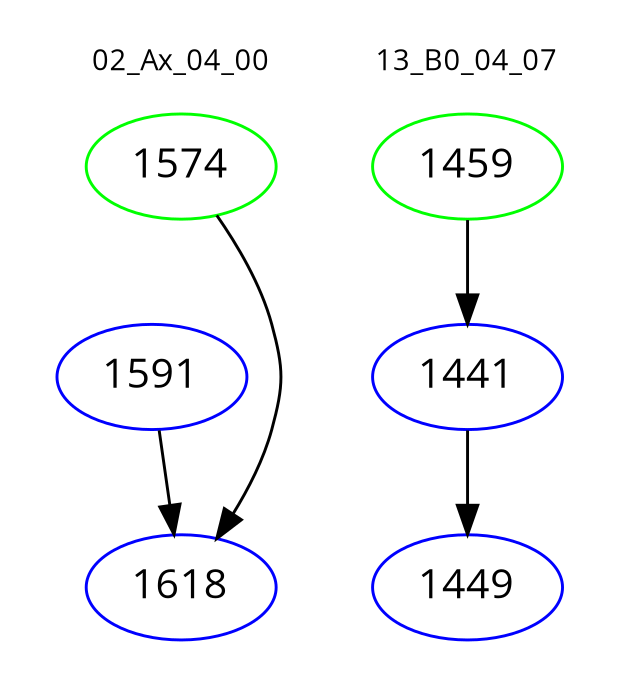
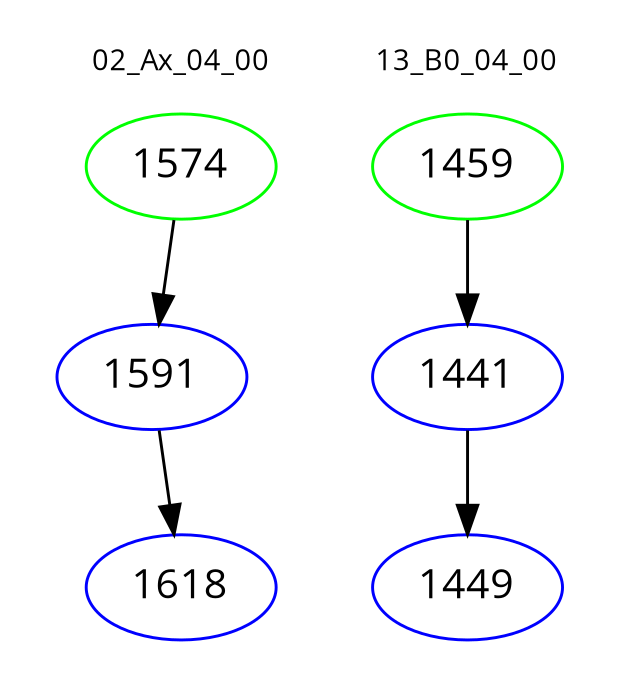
cluster "13_B0_04_07": label "13_B0_04_07" -> "13_B0_04_00"
edge "1574" -> "1618": now "1574" -> "1591"
